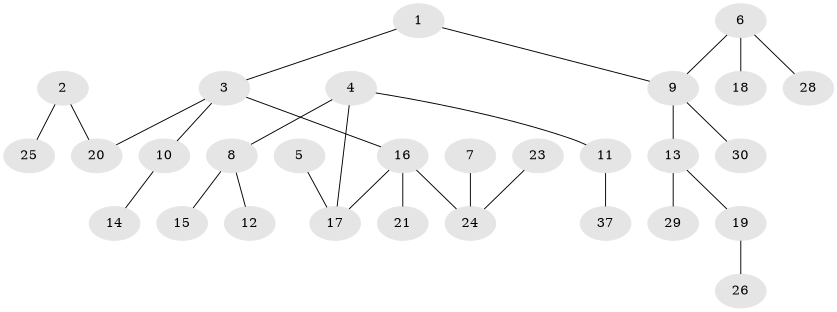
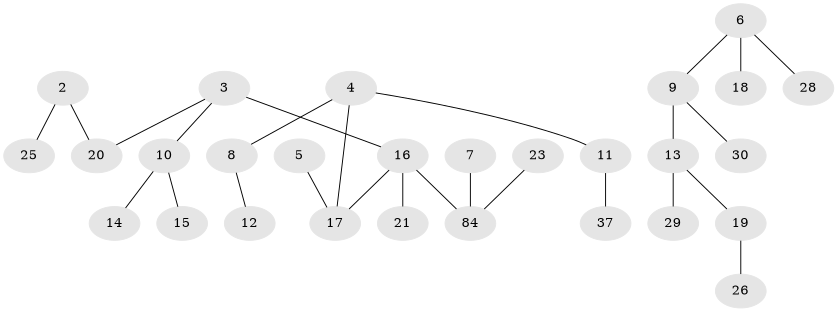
node "1": removed
edge "8" -- "15": now "10" -- "15"
node "24": label "24" -> "84"
